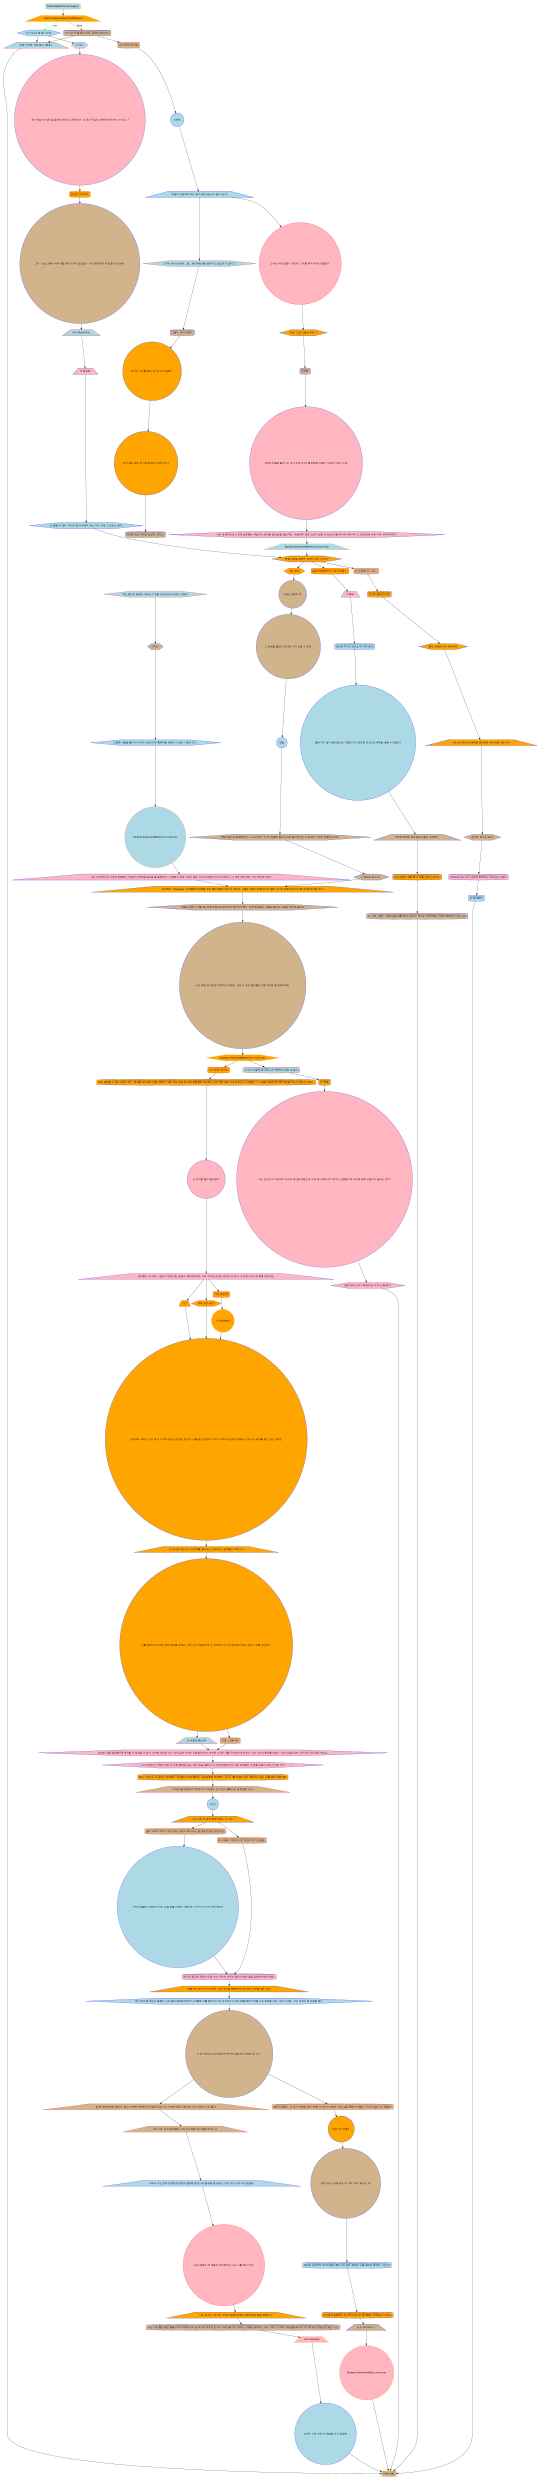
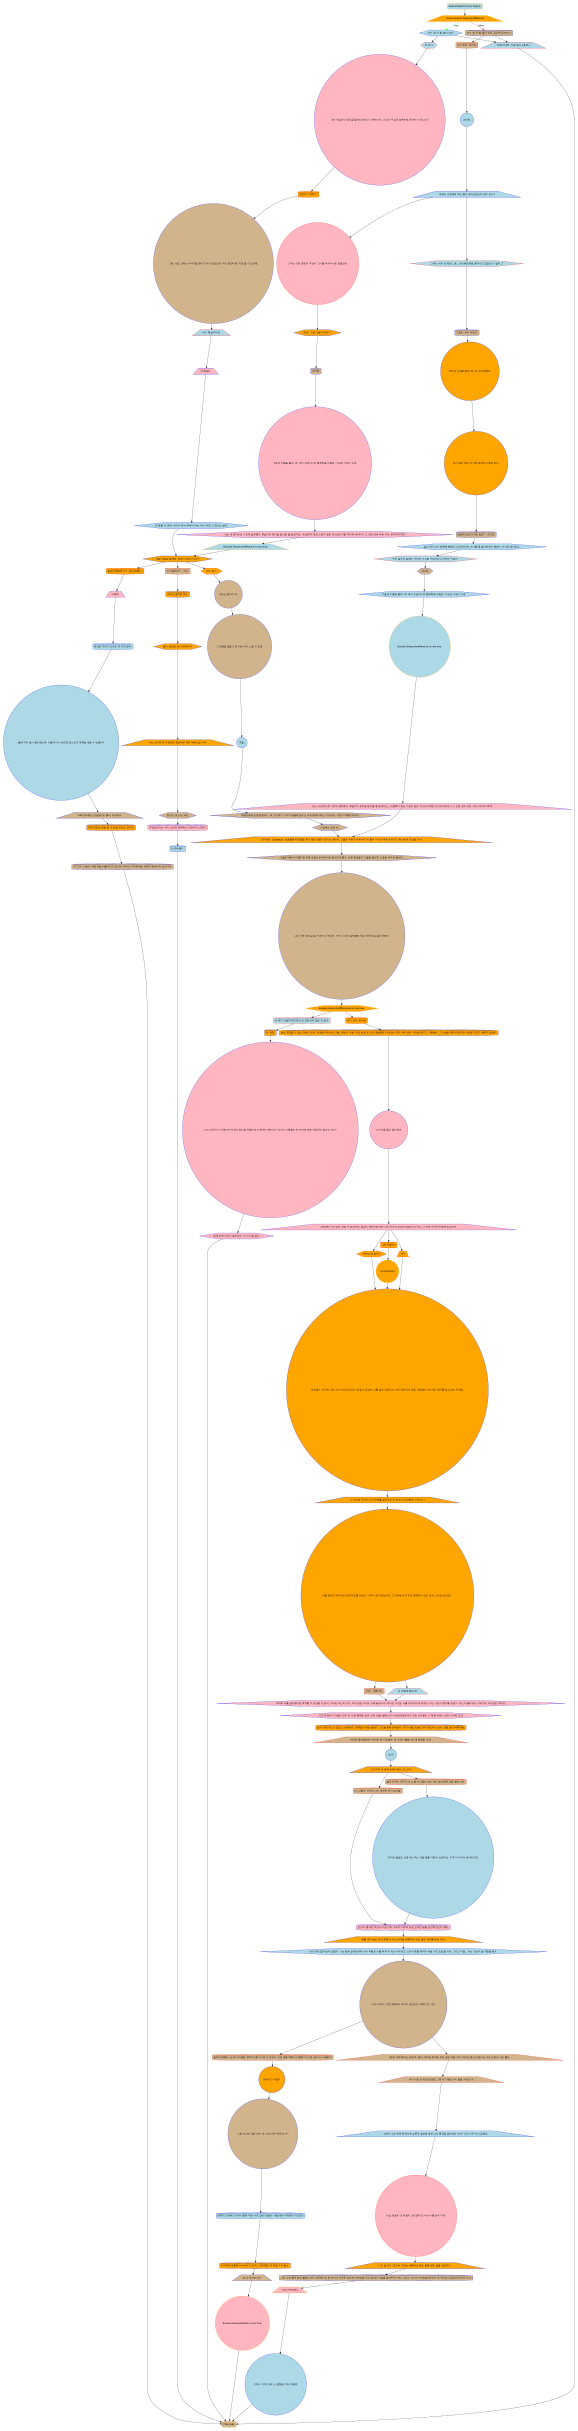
node "알다시피, 내가 접촉해 봤잖아. 내 생각으로. 그녀를 좀 알아보려고 했는데, 거기에 없더라고.": added
